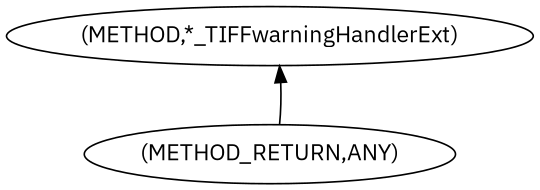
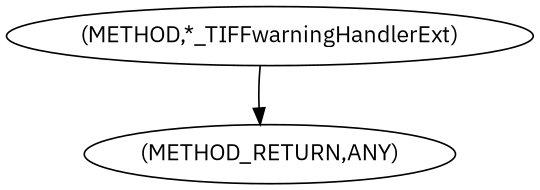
edge "(METHOD_RETURN,ANY)" -> "(METHOD,*_TIFFwarningHandlerExt)": reversed
